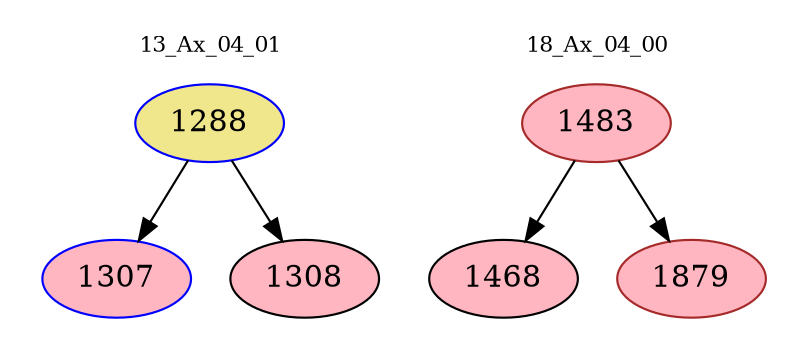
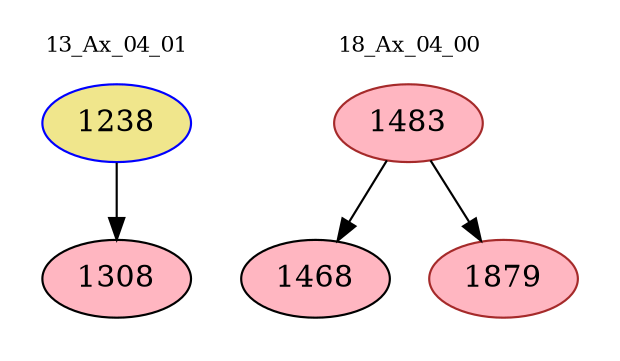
node "1288": label "1288" -> "1238"
node "1307": removed
